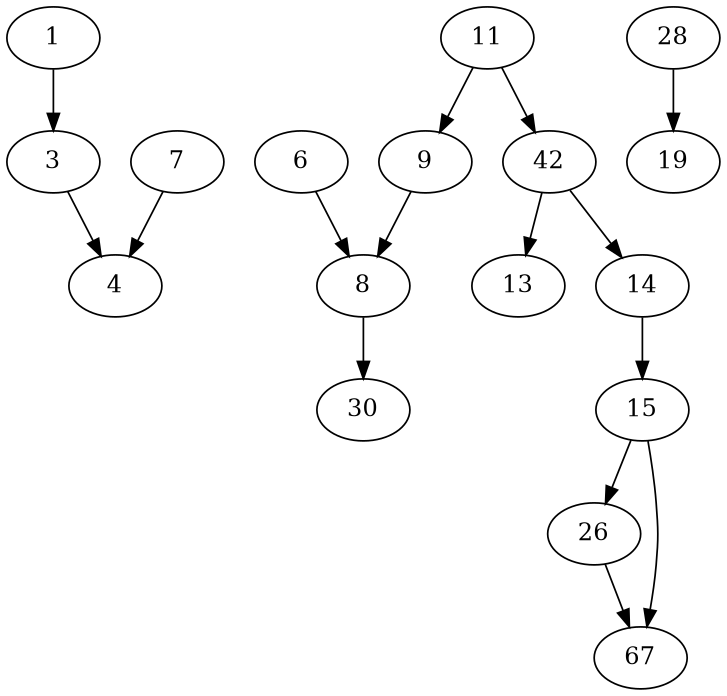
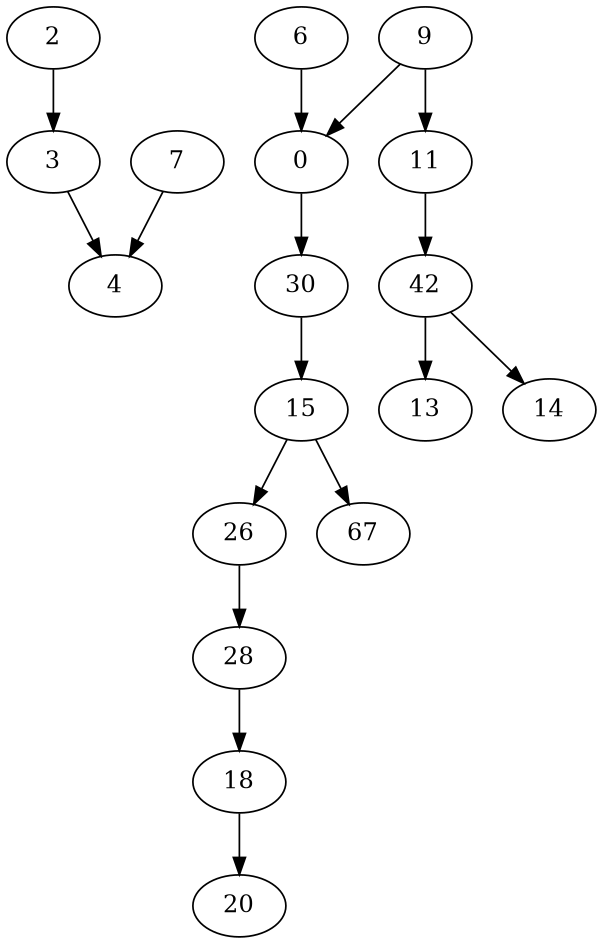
node "1": label "1" -> "2"
edge "11" -> "9": reversed
node "19": label "19" -> "18"
node "8": label "8" -> "0"
edge "14" -> "15": now "30" -> "15"
edge "26" -> "67": now "26" -> "28"
node "20": added
